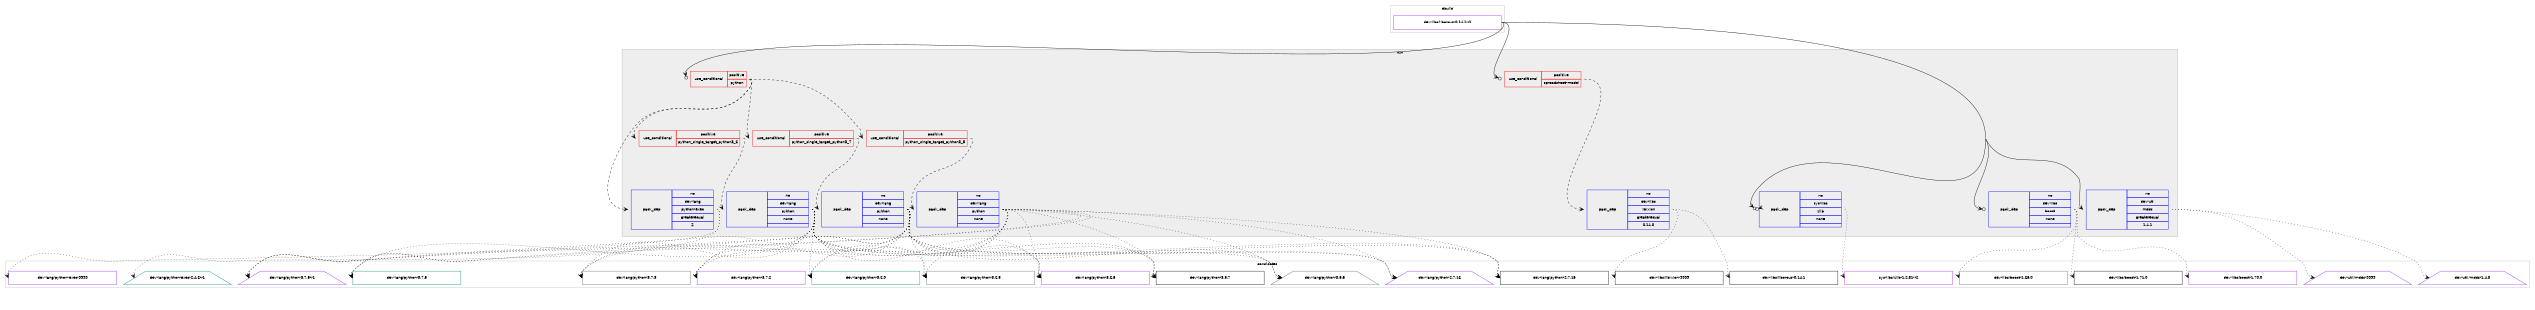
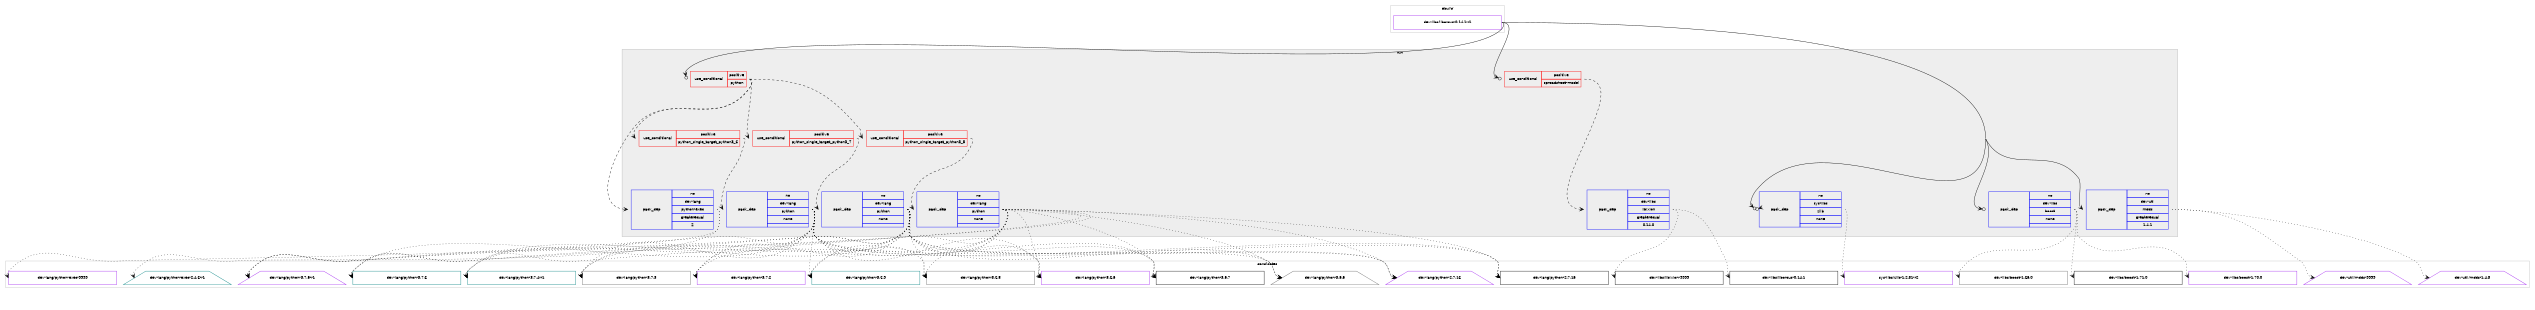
node "dev-lang/python-3.7.5": label "dev-lang/python-3.7.5" -> "dev-lang/python-3.7.6"
node "dev-lang/python-3.7.4-r1": added
